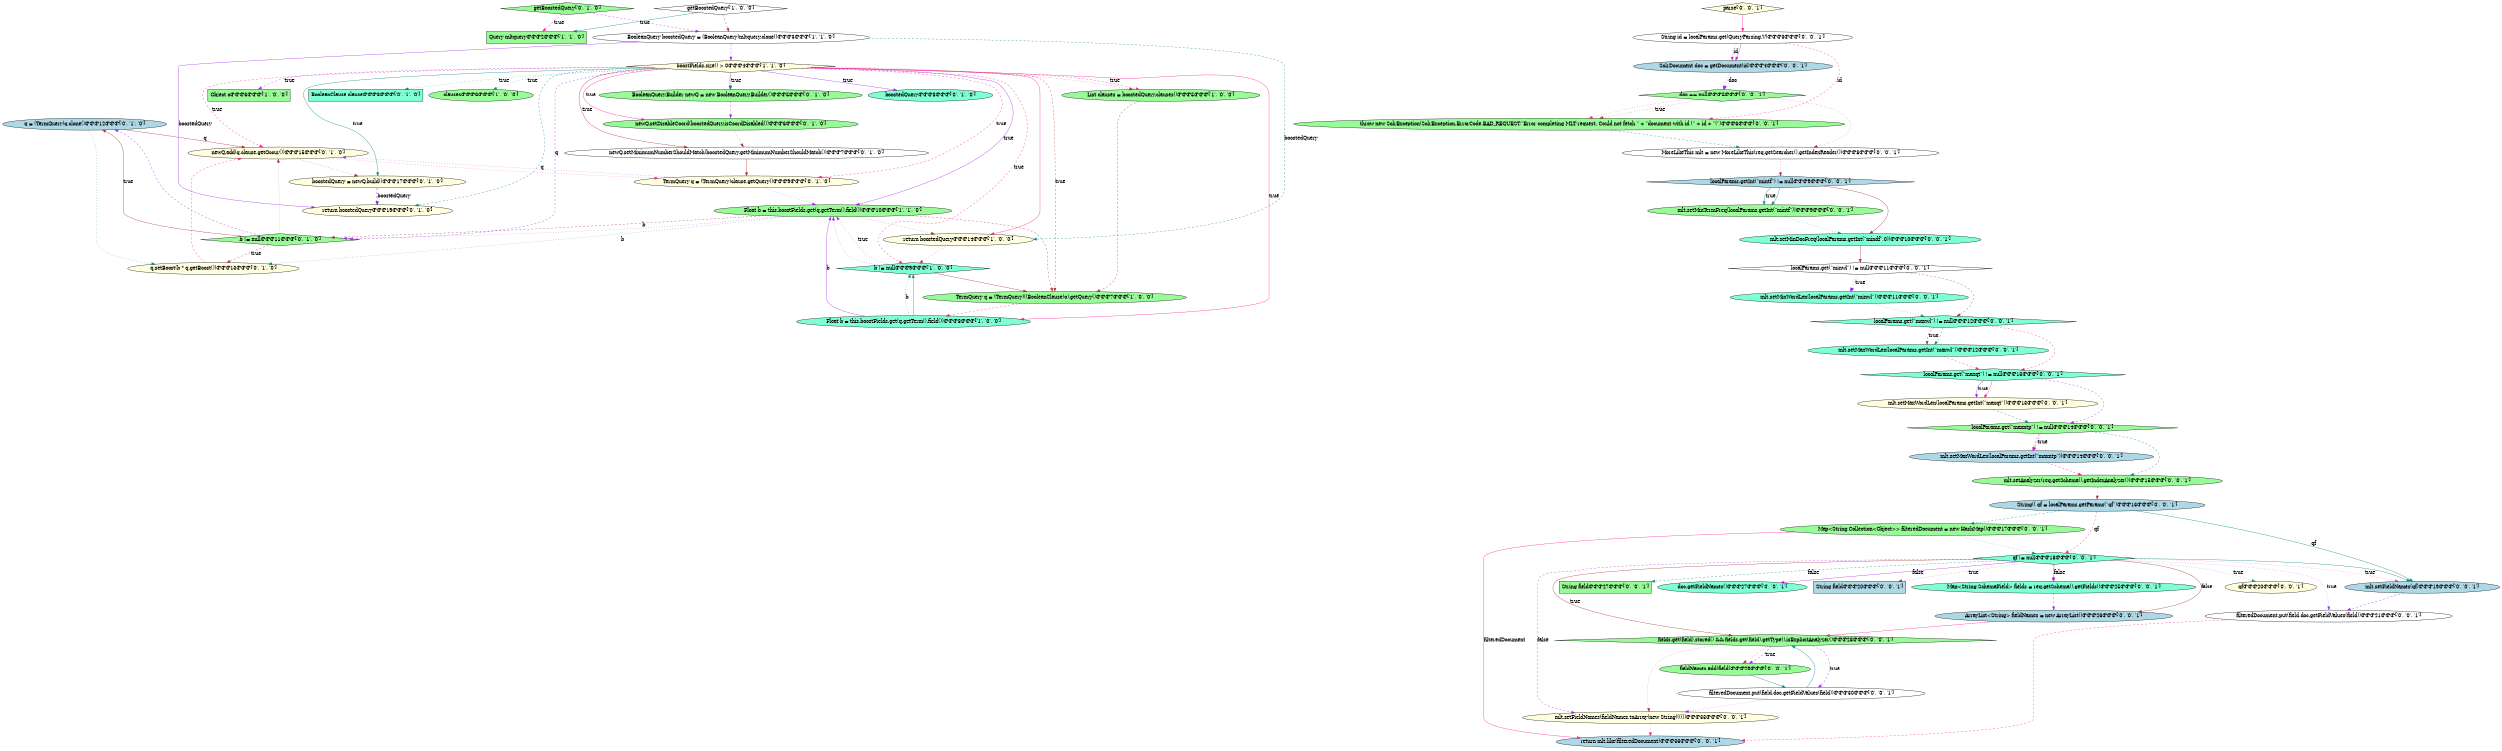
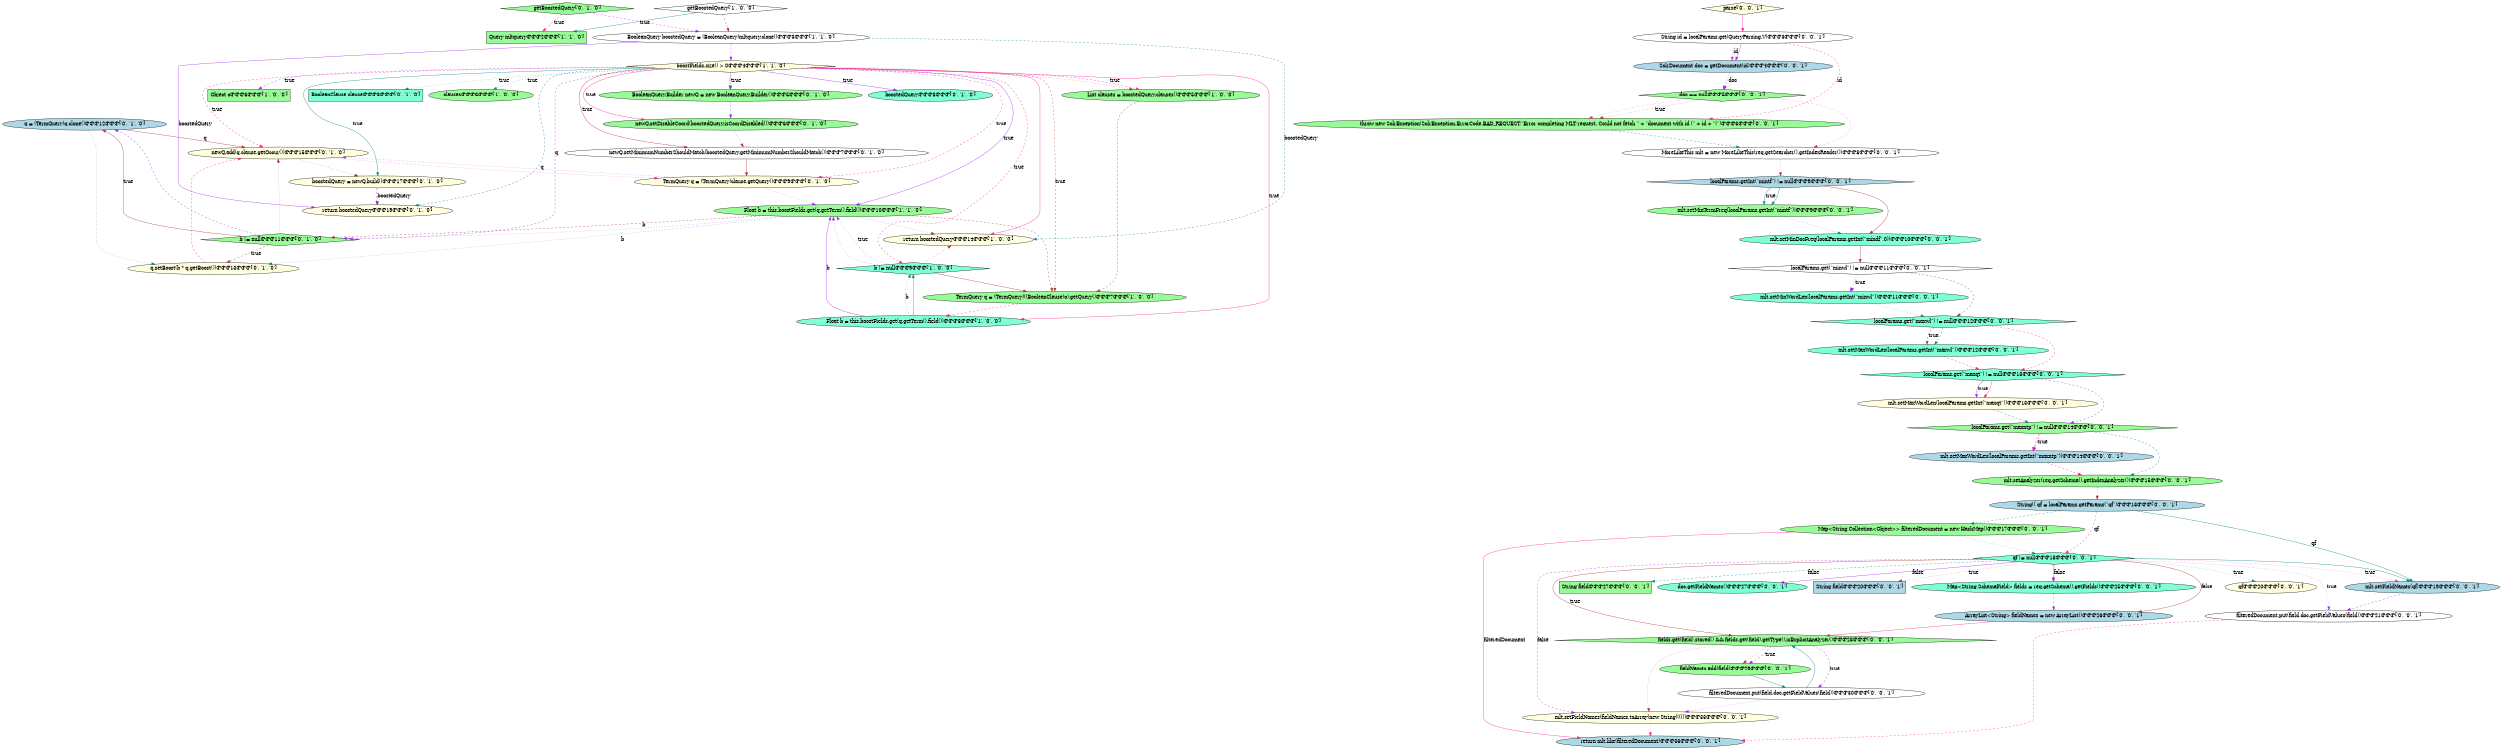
edge "return boostedQuery@@@14@@@['1', '0', '0']" -> "b != null@@@9@@@['1', '0', '0']": reversed
